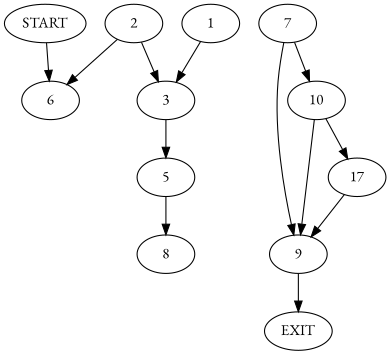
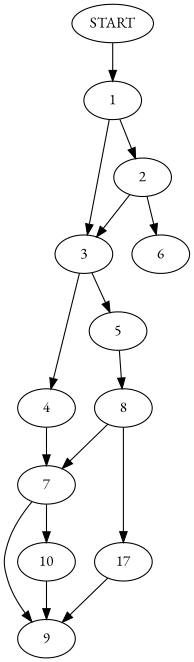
edge "START" -> "6": now "START" -> "1"
edge "1" -> "2": added
edge "10" -> "17": now "8" -> "17"
node "EXIT": removed
node "4": added
edge "8" -> "7": added
